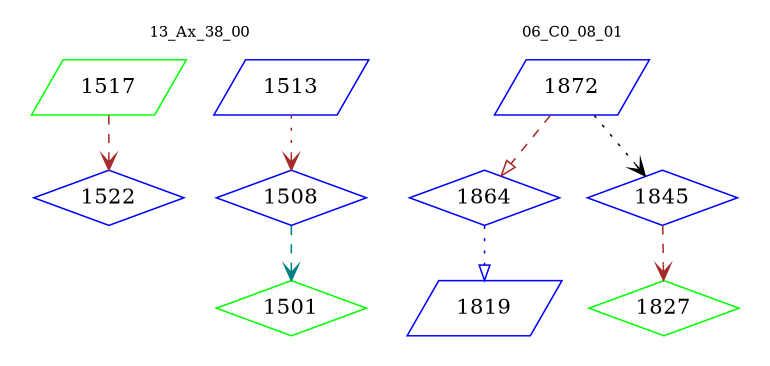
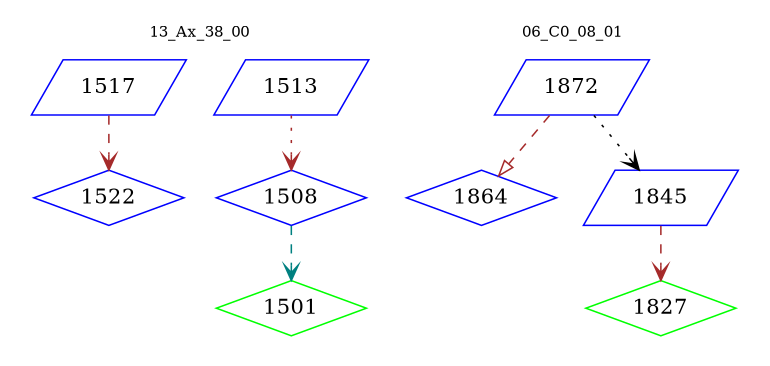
node "1517": color green -> blue
node "1845": shape diamond -> parallelogram
node "1819": removed
